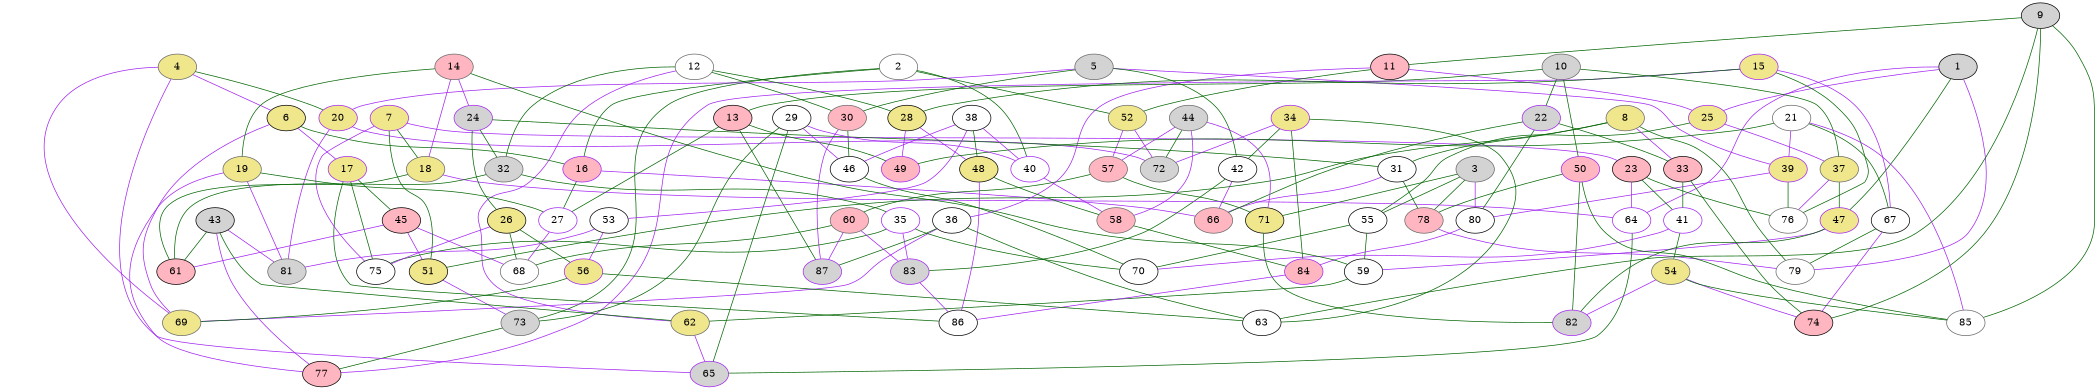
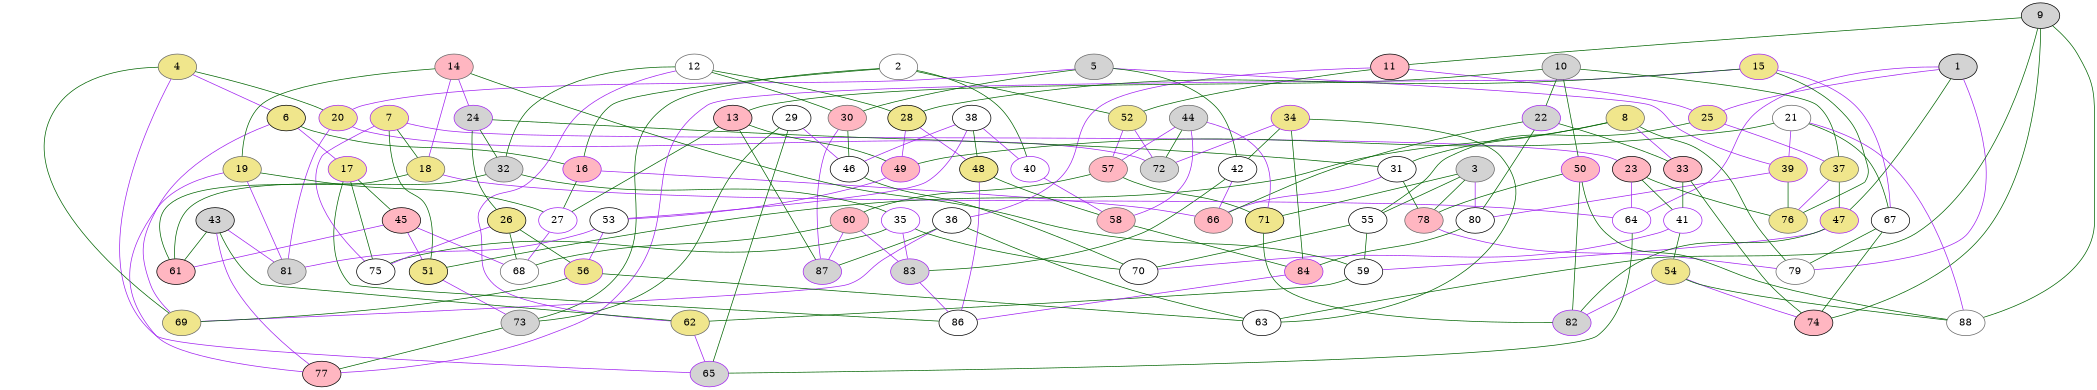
edge "29" -- "40": removed
edge "4" -- "69": color purple -> darkgreen
edge "49" -- "53": added
node "76": fillcolor white -> khaki
edge "80" -- "84": color purple -> darkgreen
edge "67" -- "74": color purple -> darkgreen
node "85": label "85" -> "88"
